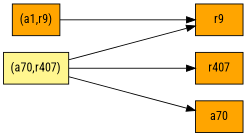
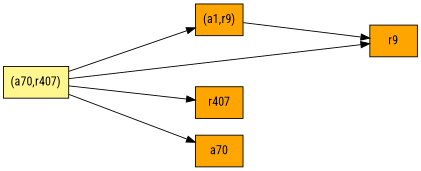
edge "(a70,r407)" -> "(a1,r9)": added
